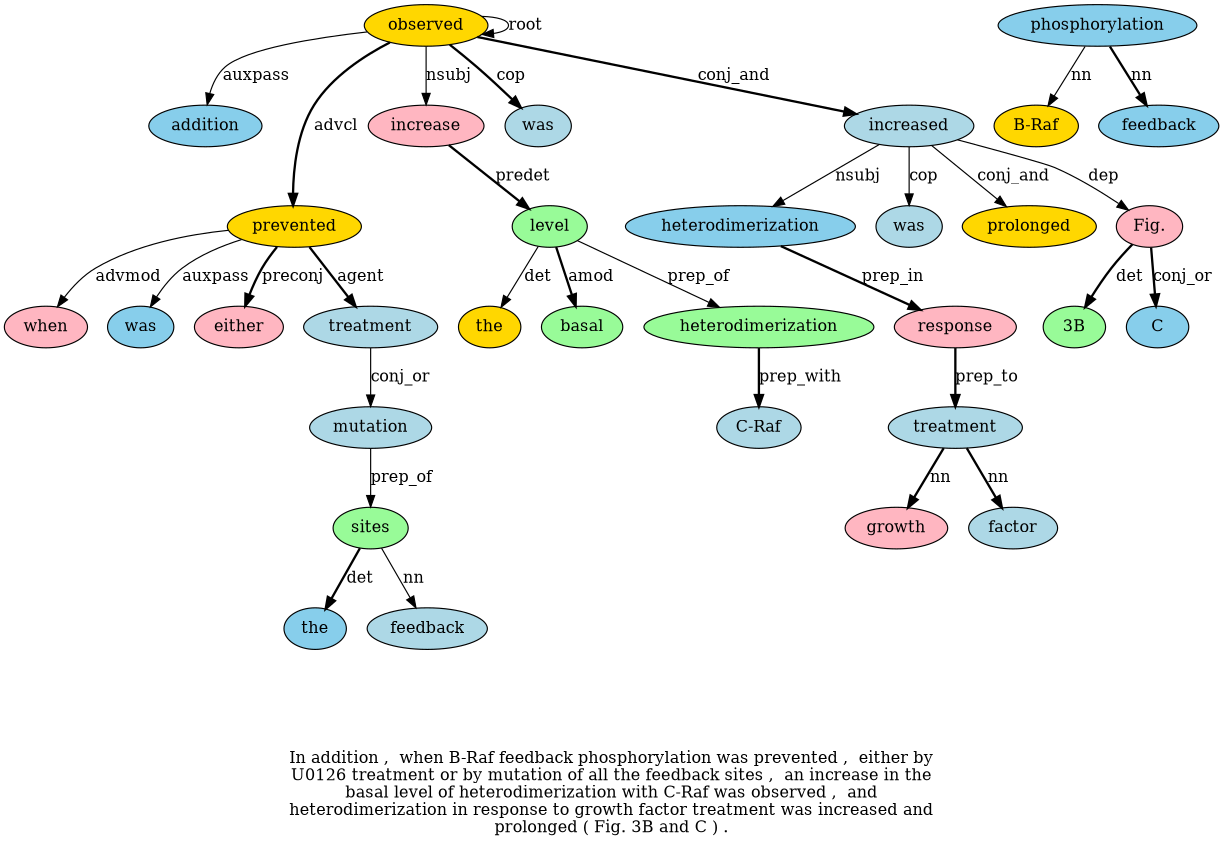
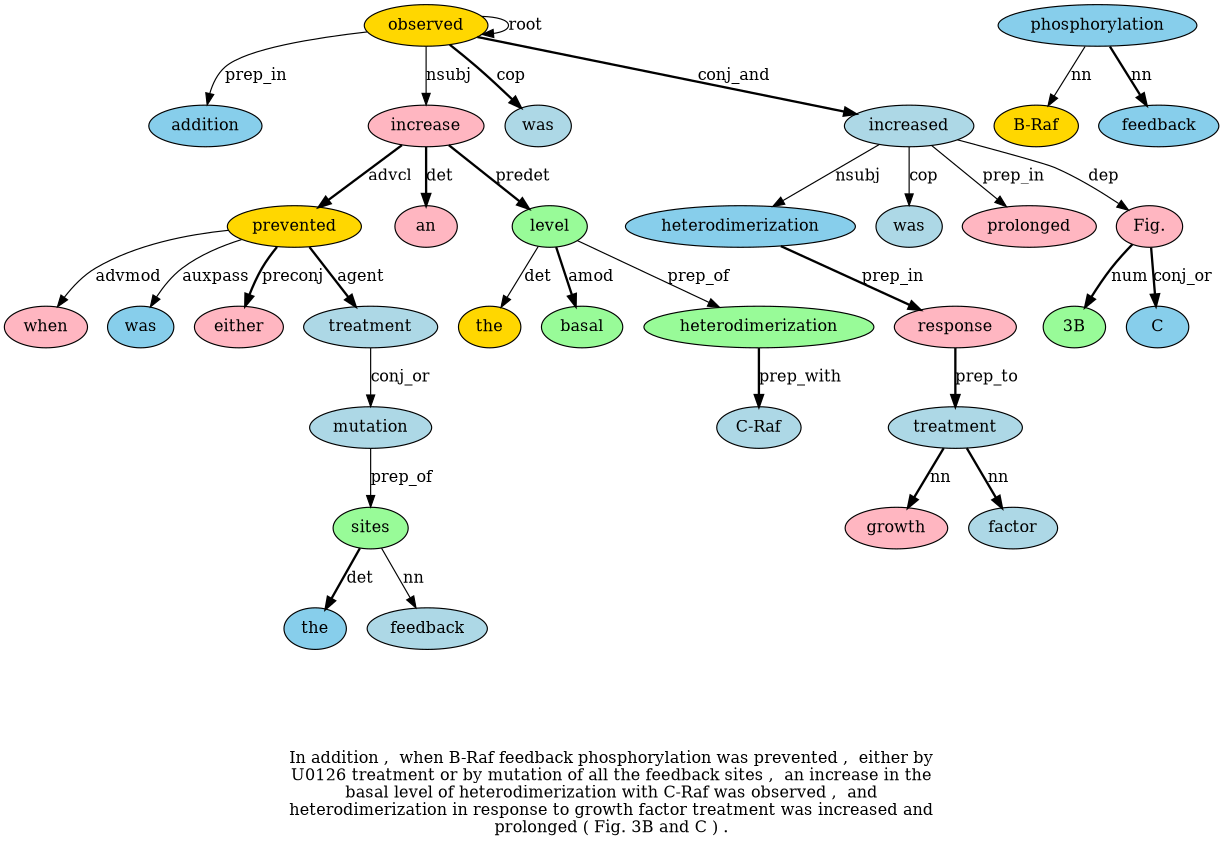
edge "observed" -> "addition": label "auxpass" -> "prep_in"
edge "observed" -> "prevented": now "increase" -> "prevented"
edge "increased" -> "prolonged": label "conj_and" -> "prep_in"
node "an": added
node "prolonged": fillcolor gold -> lightpink
edge "Fig." -> "3B": label "det" -> "num"
